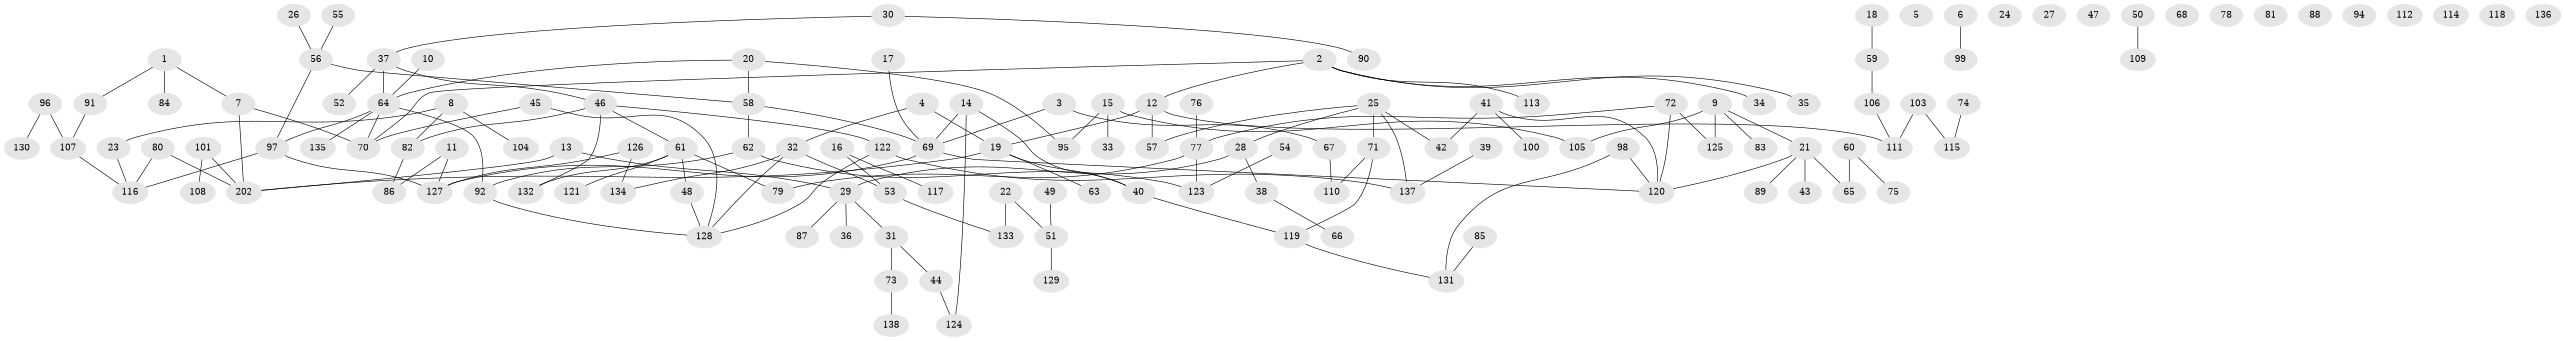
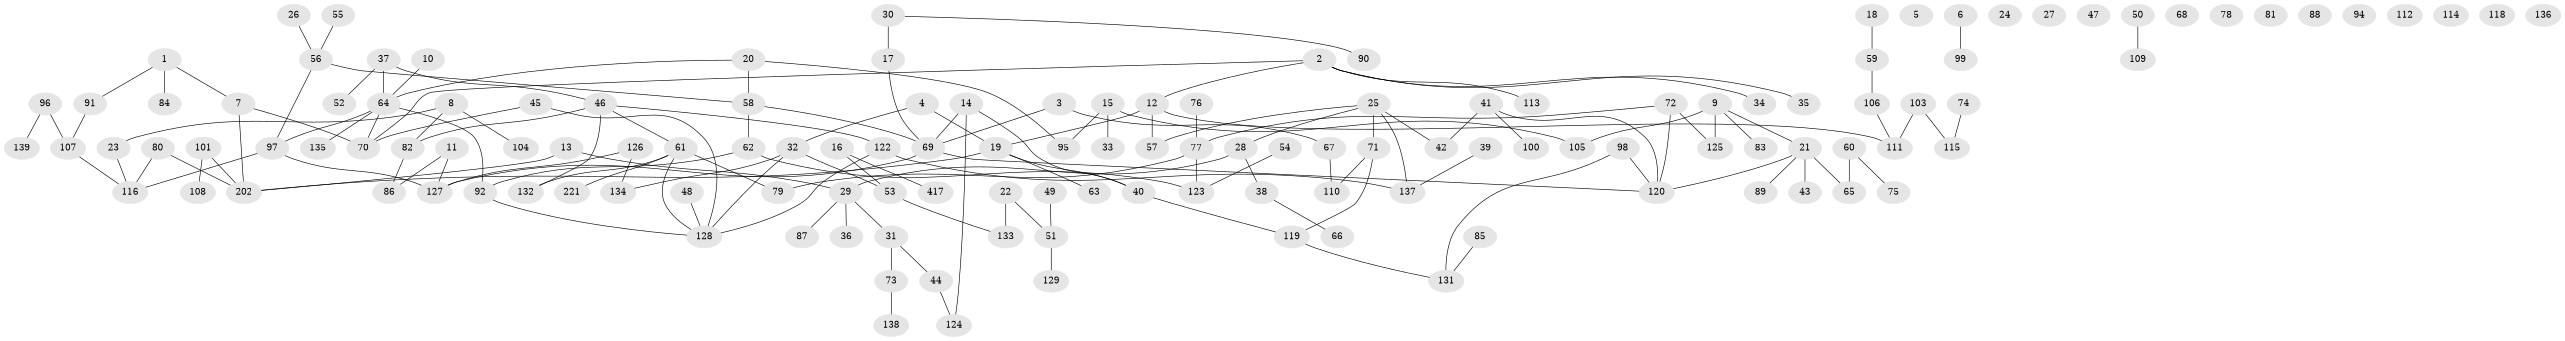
edge "30" -- "37": now "30" -- "17"
node "130": label "130" -> "139"
edge "61" -- "48": now "61" -- "128"
node "121": label "121" -> "221"
node "117": label "117" -> "417"
